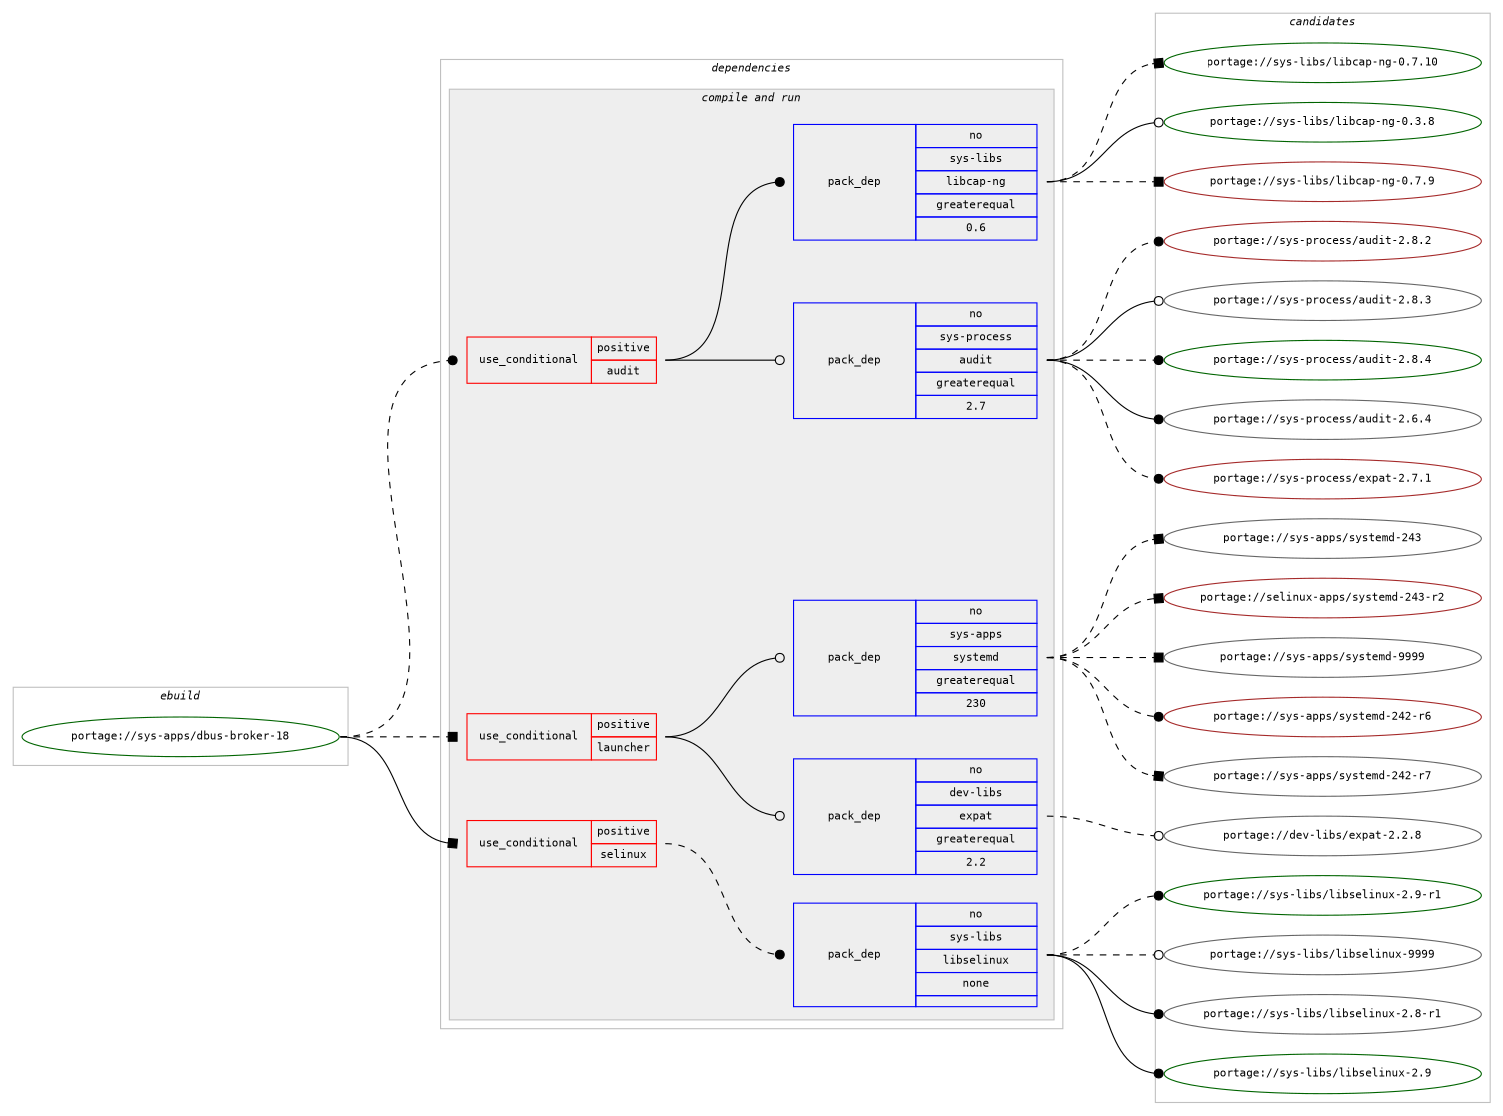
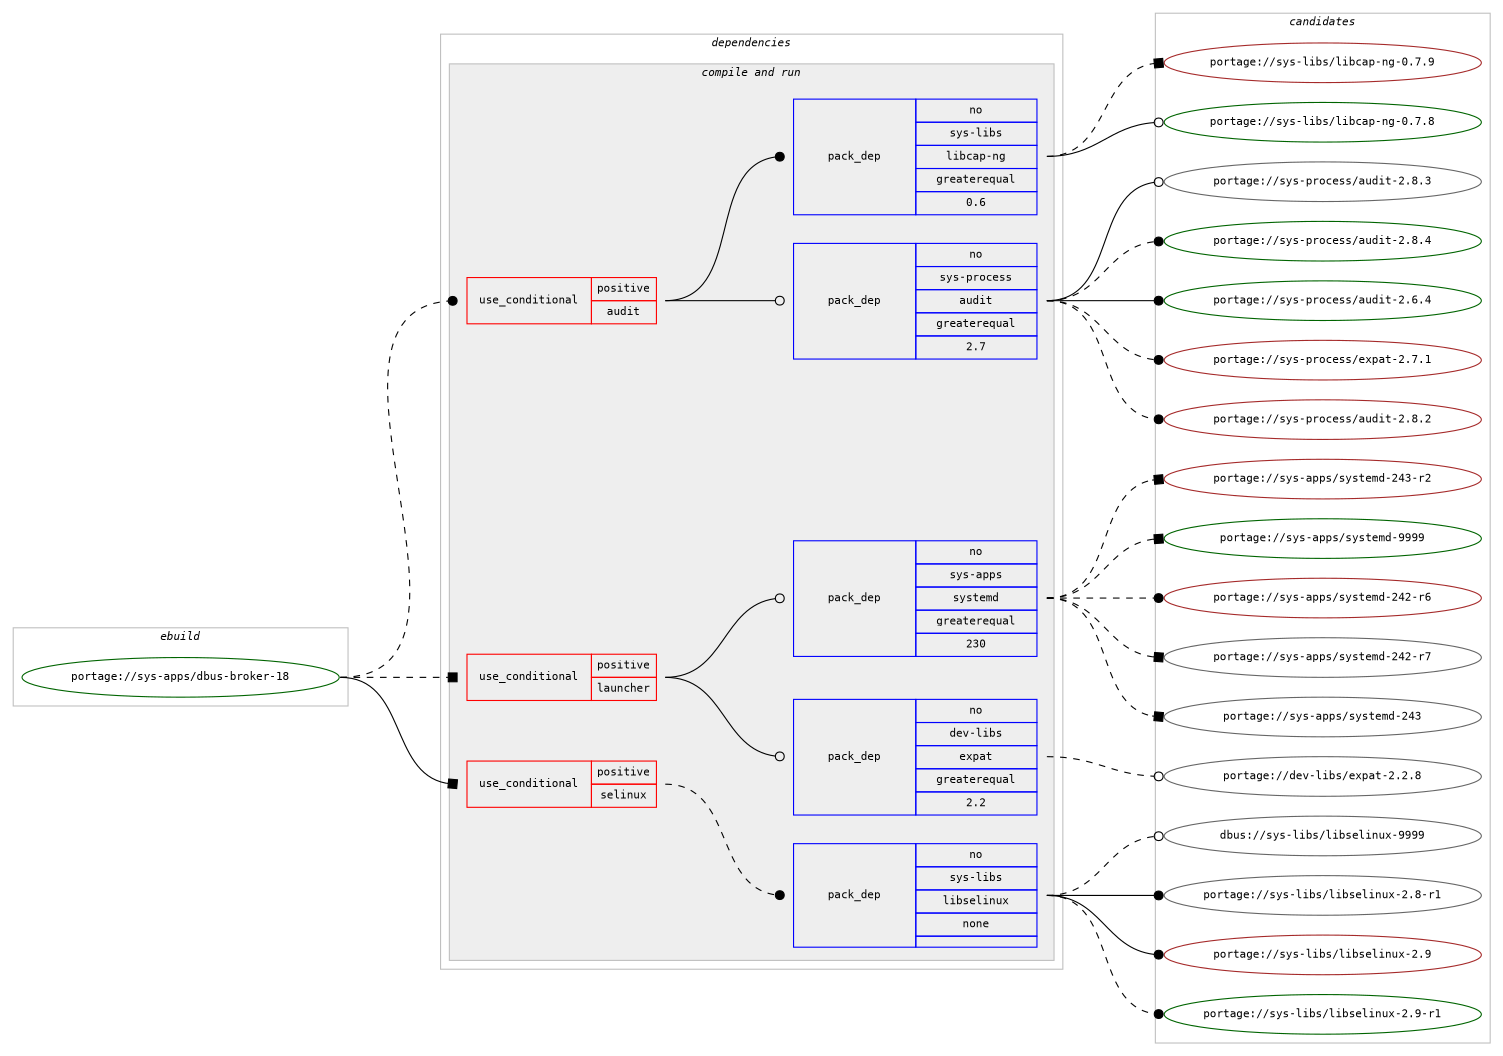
node "portage://sys-libs/libcap-ng-0.7.10": removed
node "portage://sys-libs/libcap-ng-0.3.8": label "portage://sys-libs/libcap-ng-0.3.8" -> "portage://sys-libs/libcap-ng-0.7.8"
node "portage://sys-process/audit-2.6.4": color gray40 -> darkgreen
node "portage://selinux-apps/systemd-243-r2": label "portage://selinux-apps/systemd-243-r2" -> "portage://sys-apps/systemd-243-r2"
node "portage://sys-apps/systemd-9999": color gray40 -> darkgreen
node "portage://sys-libs/libselinux-9999": label "portage://sys-libs/libselinux-9999" -> "dbus://sys-libs/libselinux-9999"
node "portage://sys-libs/libselinux-2.9": color darkgreen -> brown
